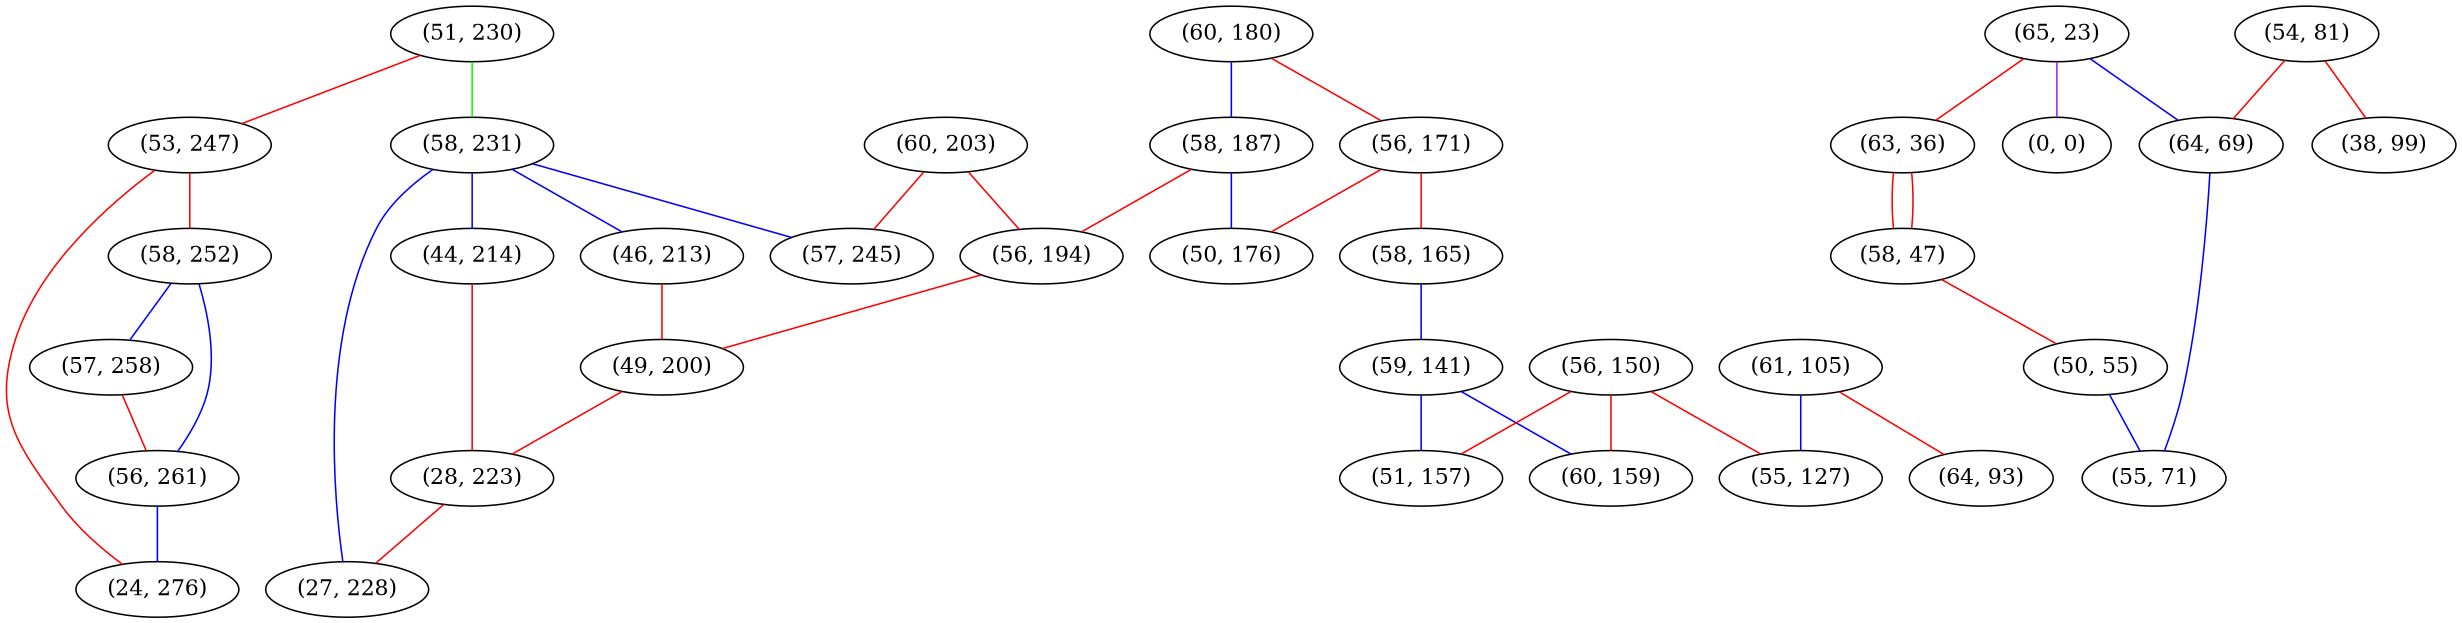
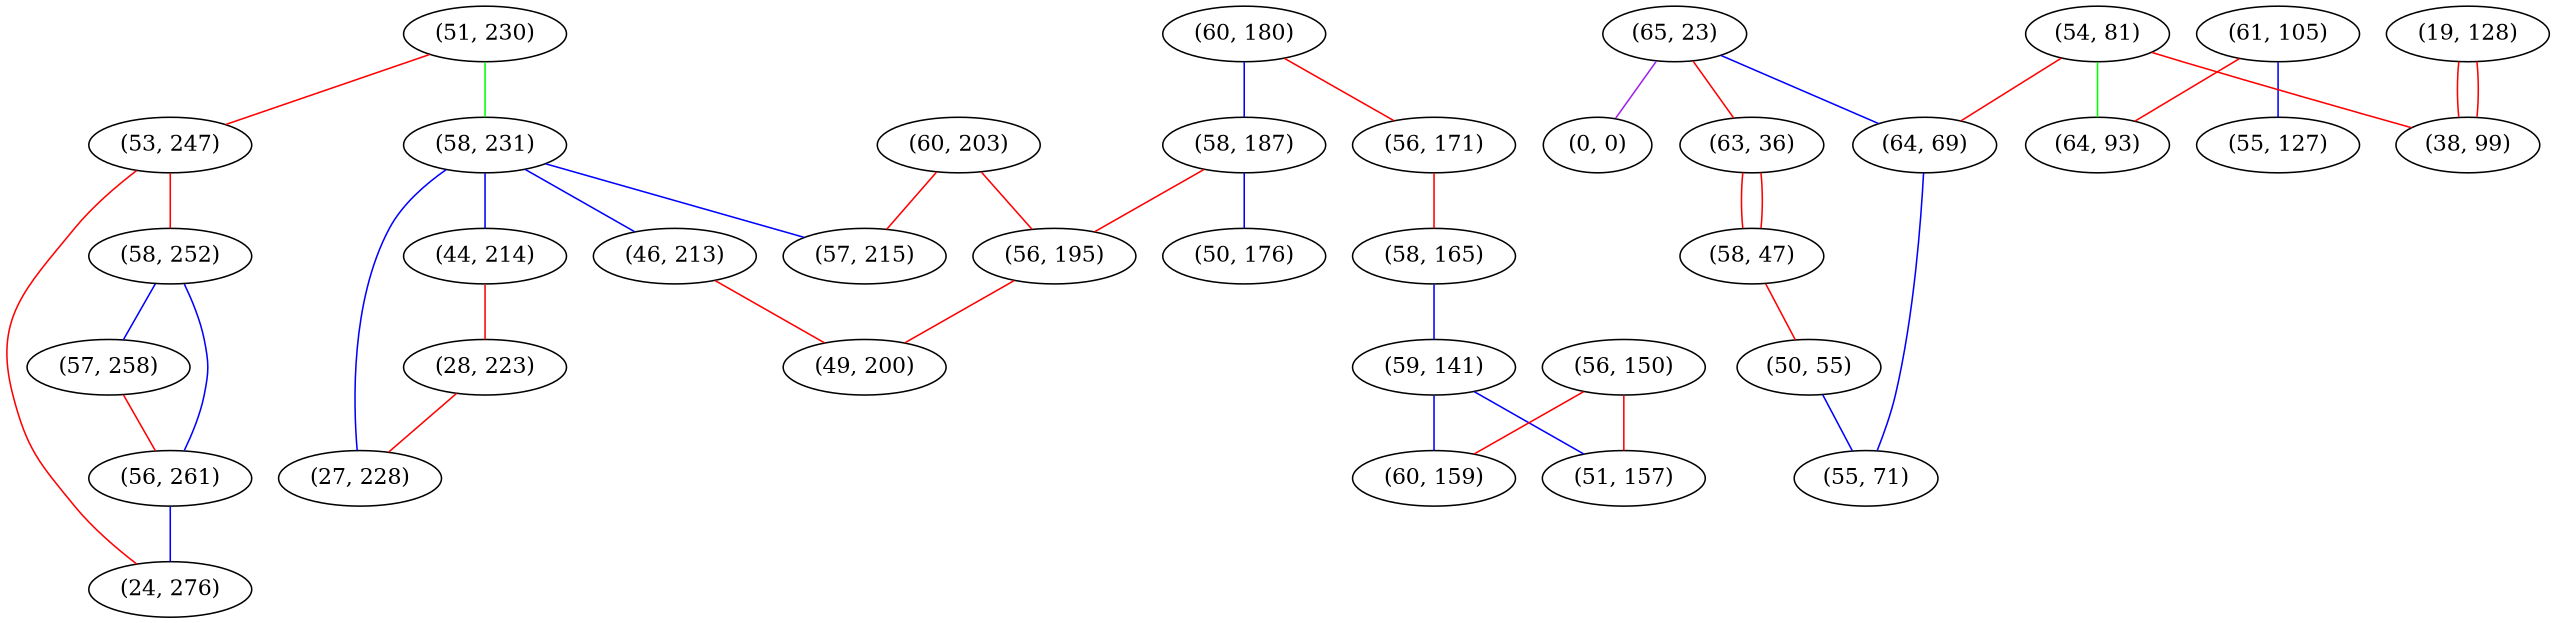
node "(19, 128)": added
edge "(54, 81)" -- "(64, 93)": added
edge "(56, 171)" -- "(50, 176)": removed
node "(57, 245)": label "(57, 245)" -> "(57, 215)"
node "(56, 194)": label "(56, 194)" -> "(56, 195)"
edge "(49, 200)" -- "(28, 223)": removed
edge "(56, 150)" -- "(55, 127)": removed
